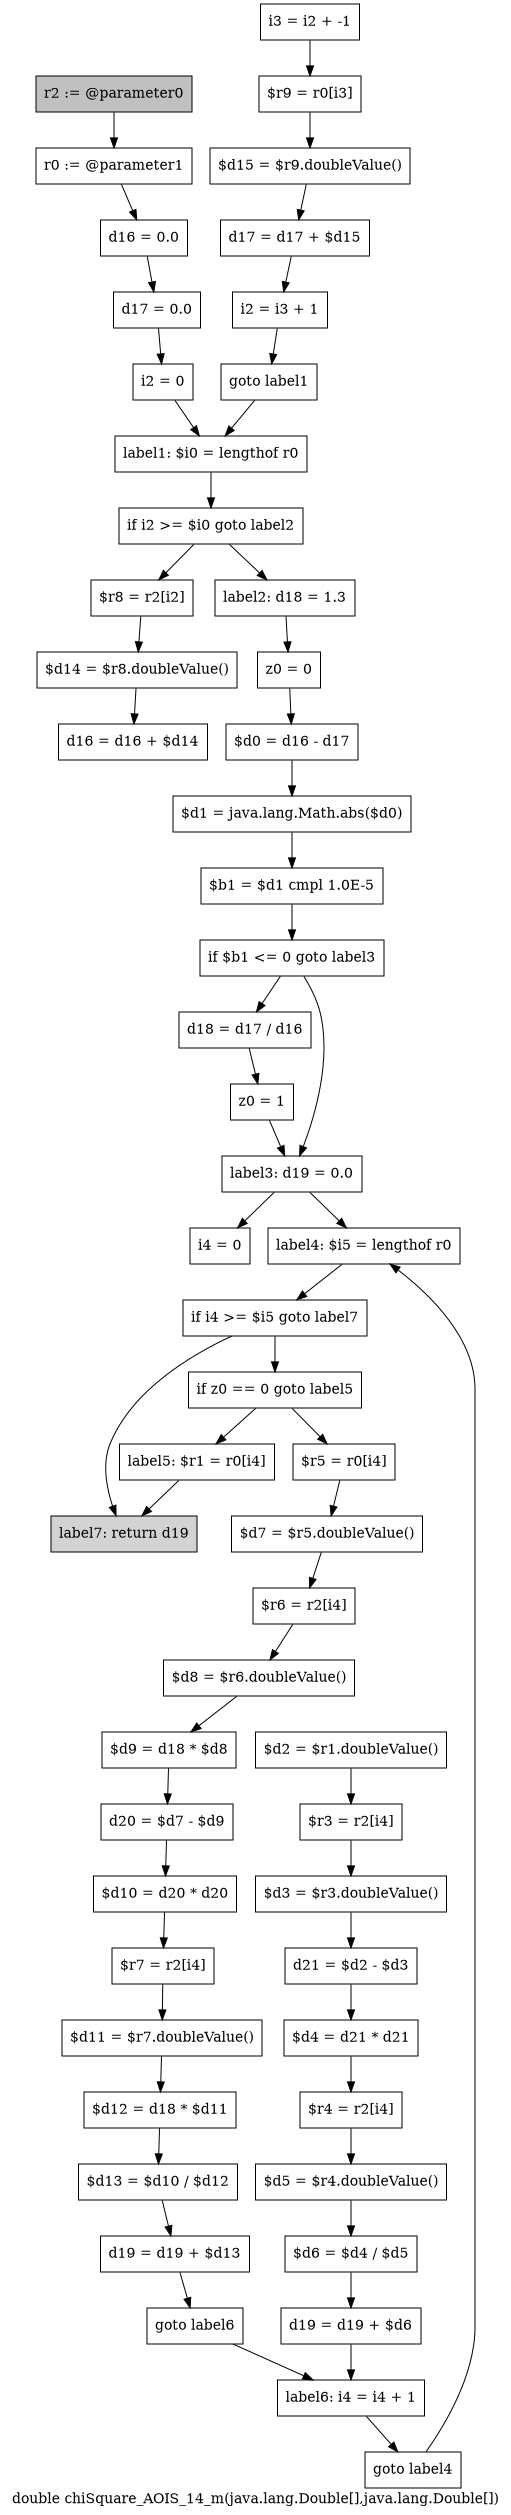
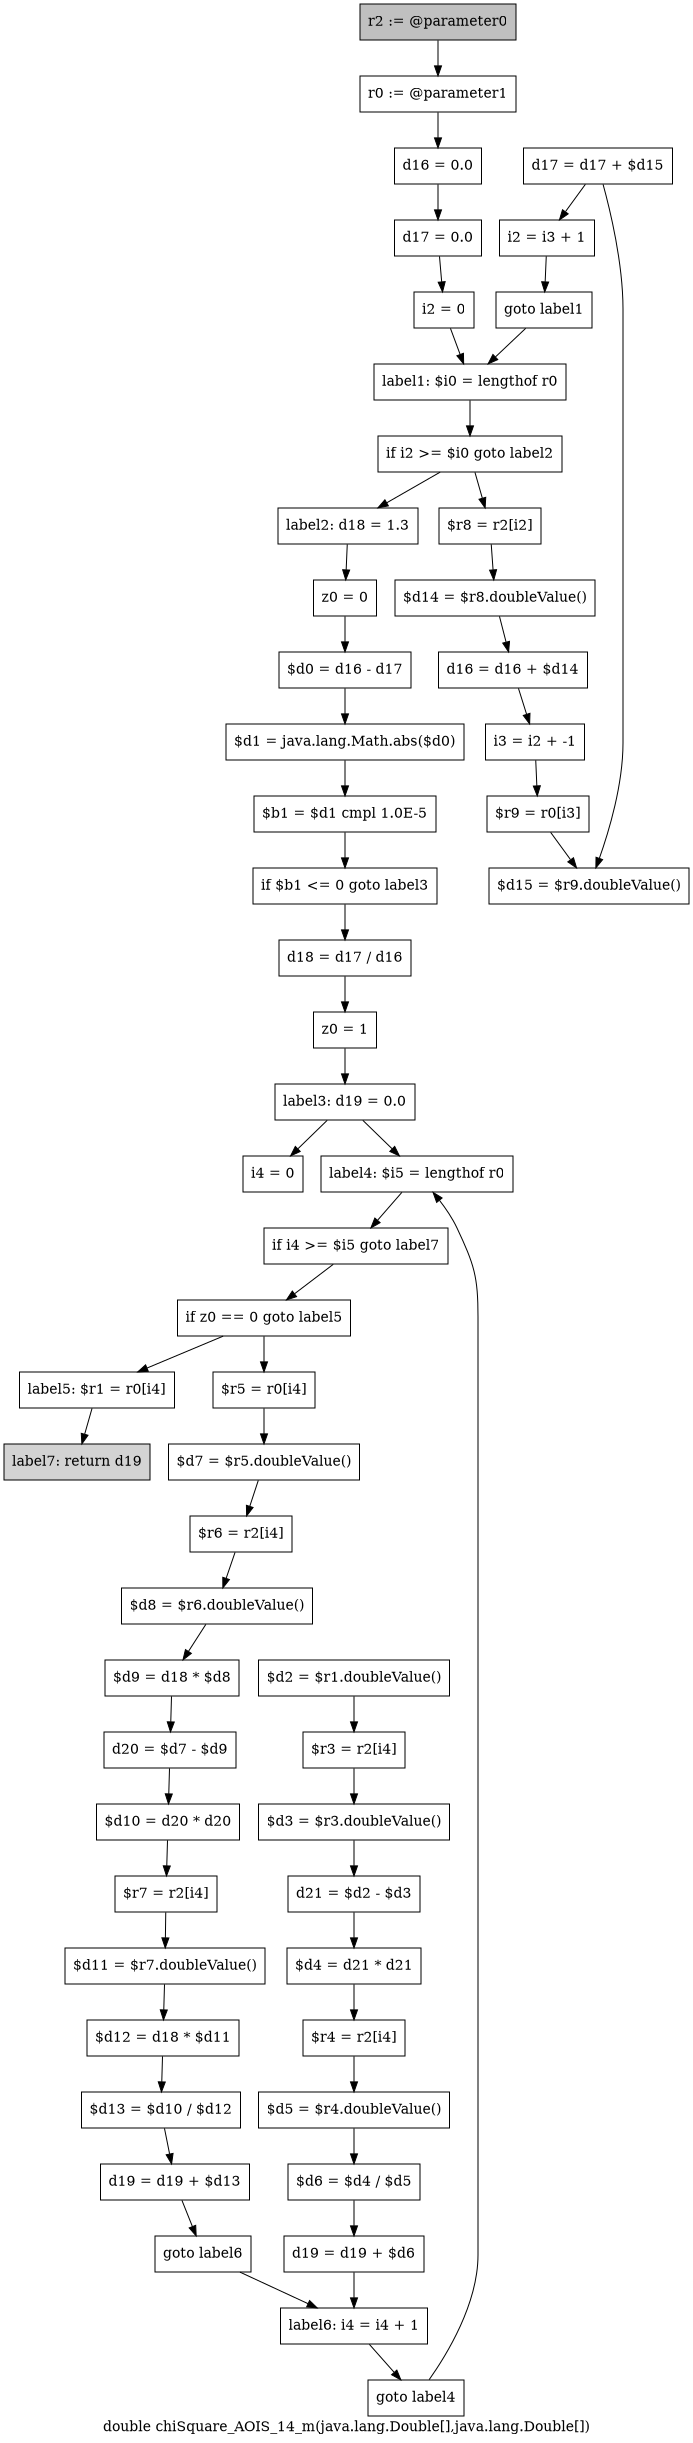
edge "$d15 = $r9.doubleValue()" -> "d17 = d17 + $d15": reversed
edge "d16 = d16 + $d14" -> "i3 = i2 + -1": added
edge "if $b1 <= 0 goto label3" -> "label3: d19 = 0.0": removed
edge "if i4 >= $i5 goto label7" -> "label7: return d19": removed
